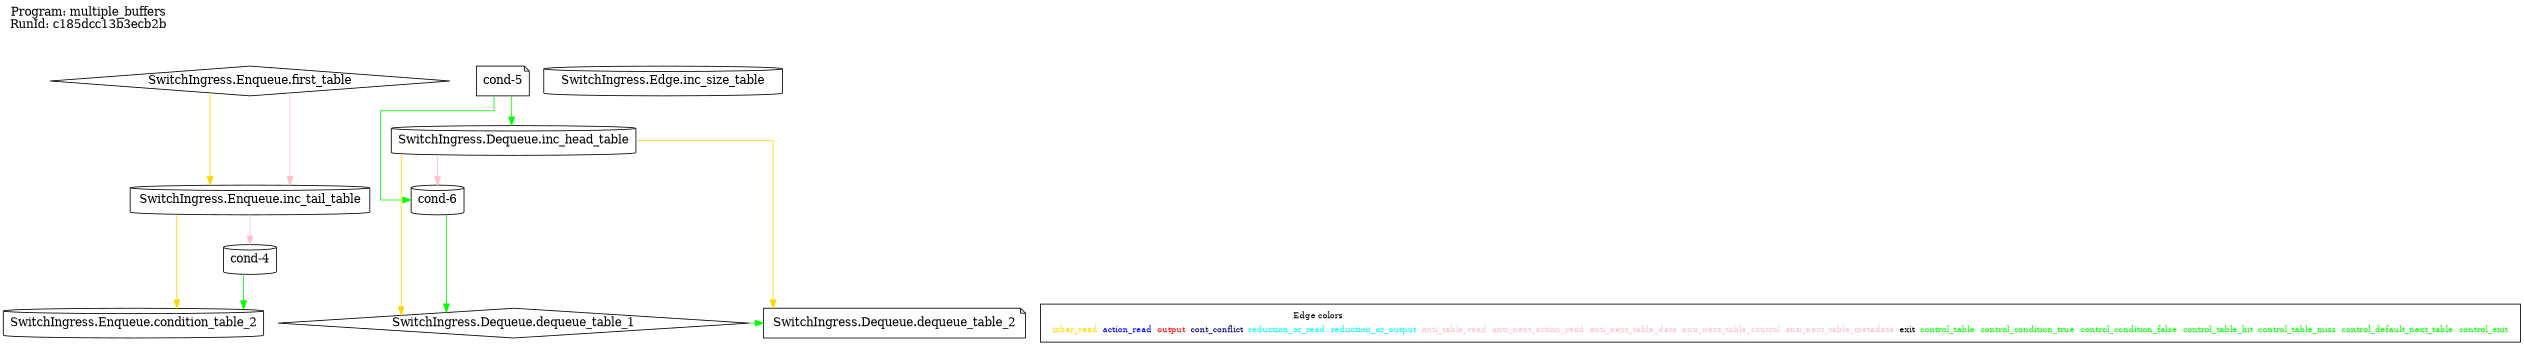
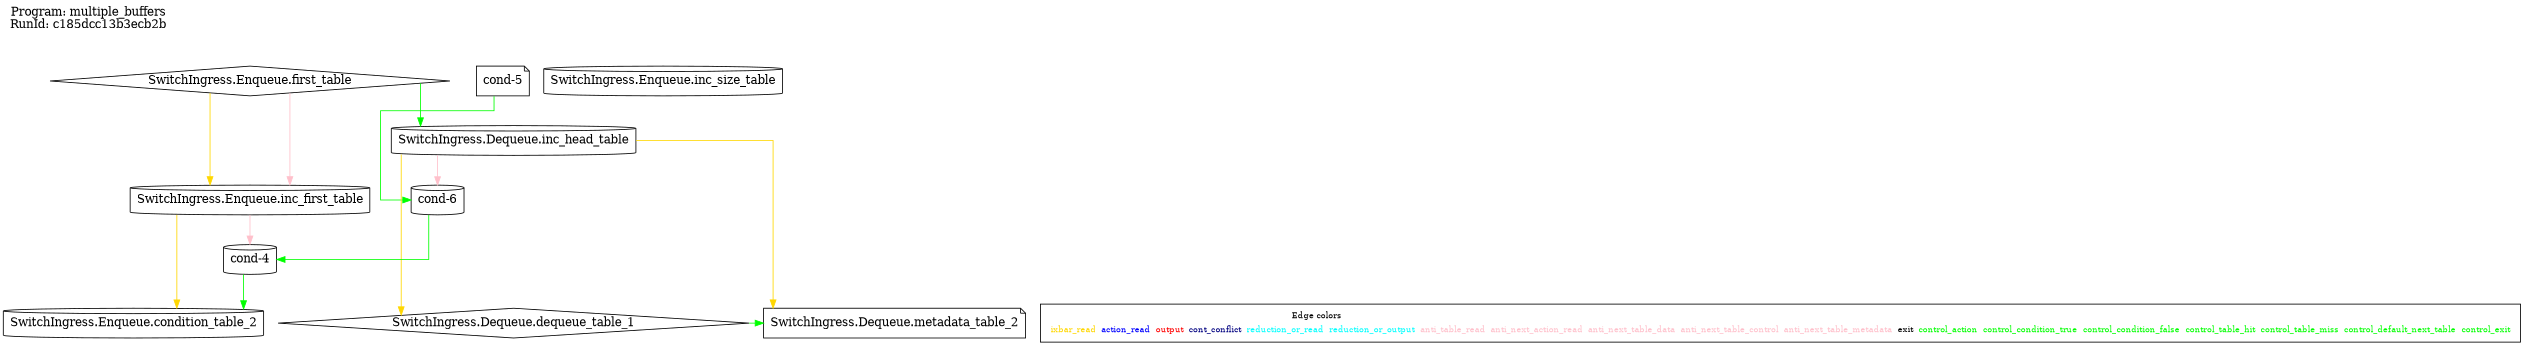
node "SwitchIngress.Edge.inc_size_table": label "SwitchIngress.Edge.inc_size_table" -> "SwitchIngress.Enqueue.inc_size_table"
edge "cond-5" -> "SwitchIngress.Dequeue.inc_head_table": now "SwitchIngress.Enqueue.first_table" -> "SwitchIngress.Dequeue.inc_head_table"
node "SwitchIngress.Enqueue.inc_tail_table": label "SwitchIngress.Enqueue.inc_tail_table" -> "SwitchIngress.Enqueue.inc_first_table"
edge "cond-6" -> "SwitchIngress.Dequeue.dequeue_table_1": now "cond-6" -> "cond-4"
node "SwitchIngress.Dequeue.dequeue_table_2": label "SwitchIngress.Dequeue.dequeue_table_2" -> "SwitchIngress.Dequeue.metadata_table_2"
node "Edge colors": text "control_table" -> "control_action"
